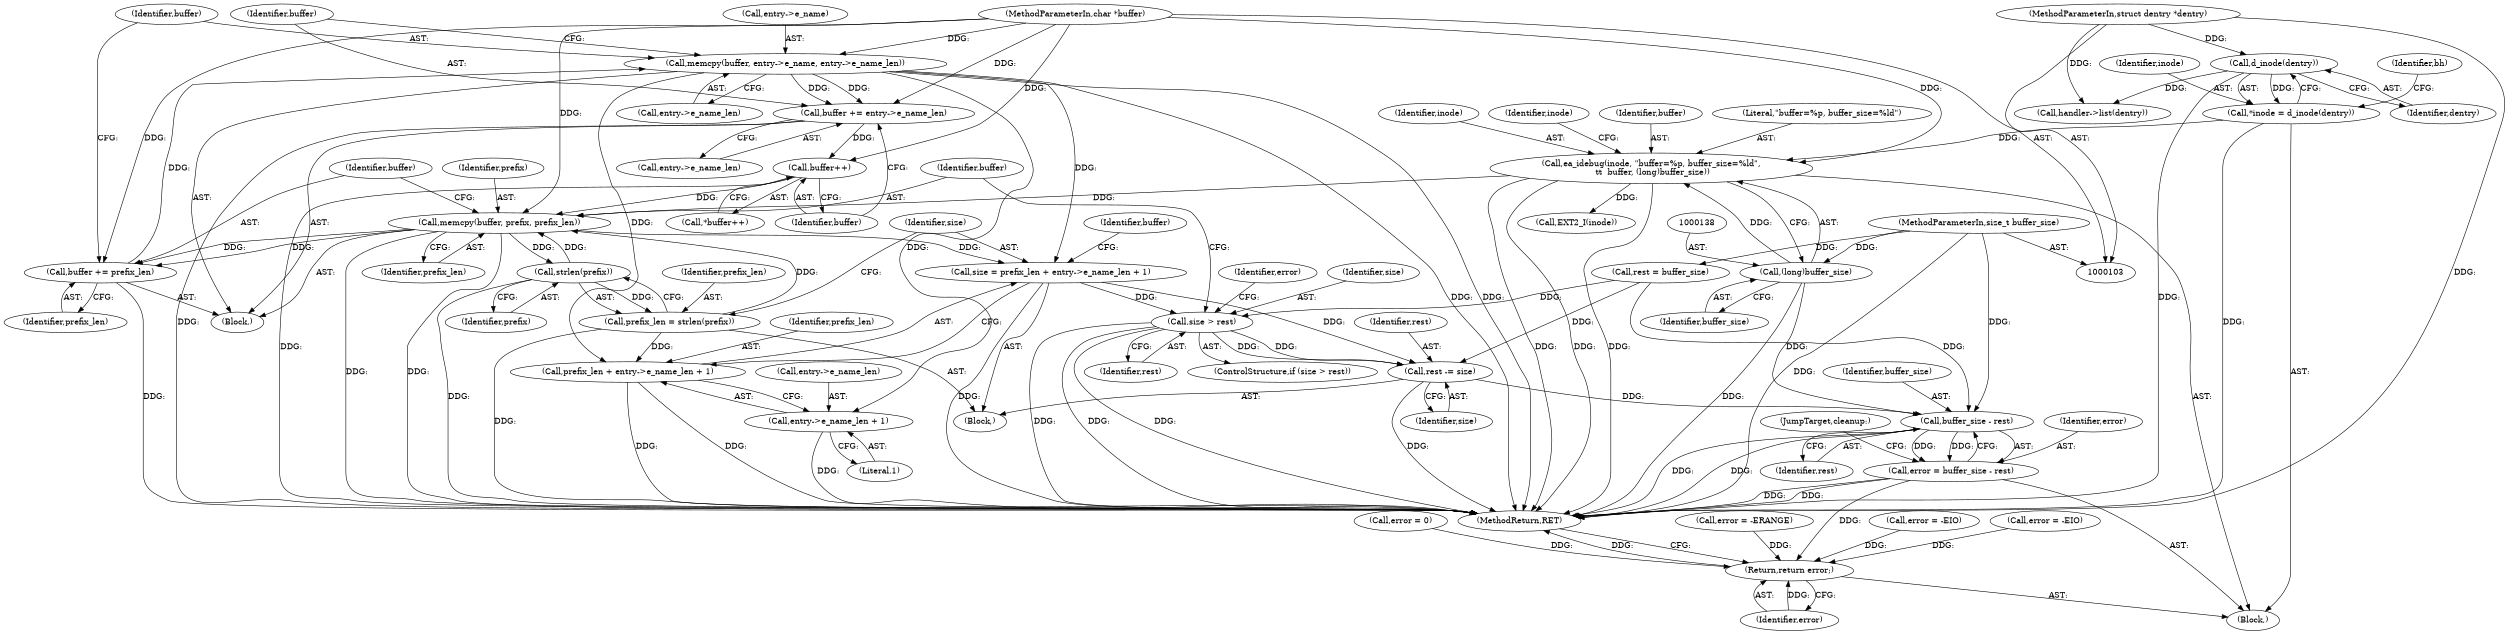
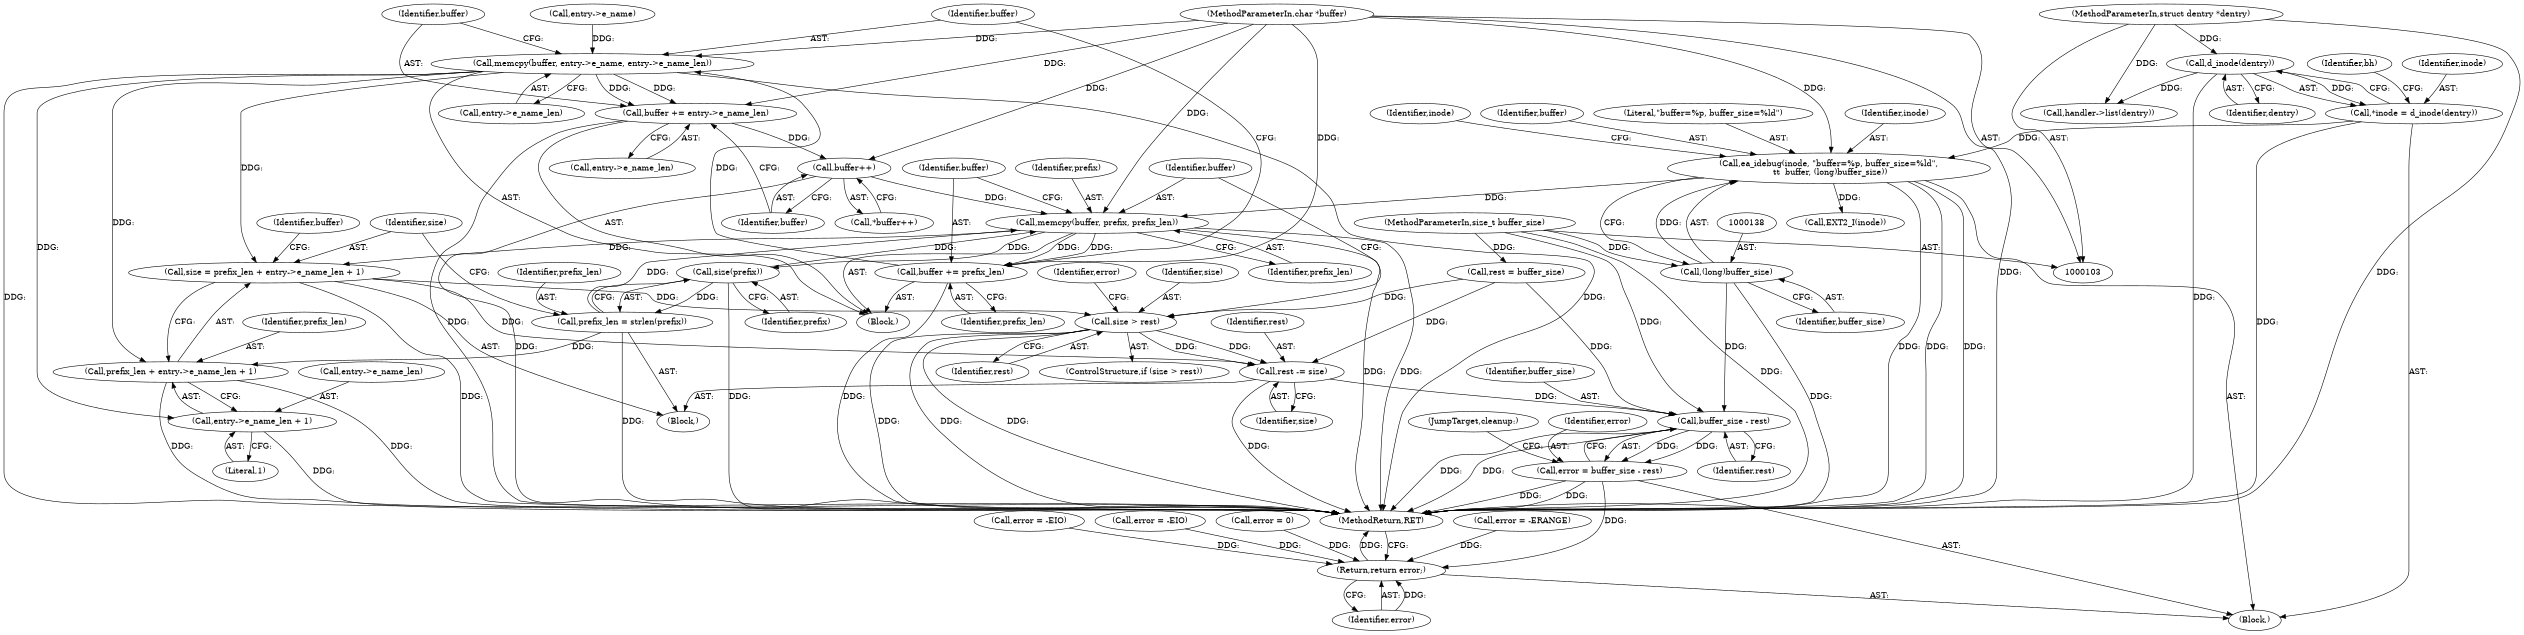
edge "(Call,entry->e_name)" -> "(Call,memcpy(buffer, entry->e_name, entry->e_name_len))": label "AST: " -> "DDG: "
edge "(MethodParameterIn,char *buffer)" -> "(MethodReturn,RET)": added, label "DDG:"
node "(Call,strlen(prefix))": label "(Call,strlen(prefix))" -> "(Call,size(prefix))"
